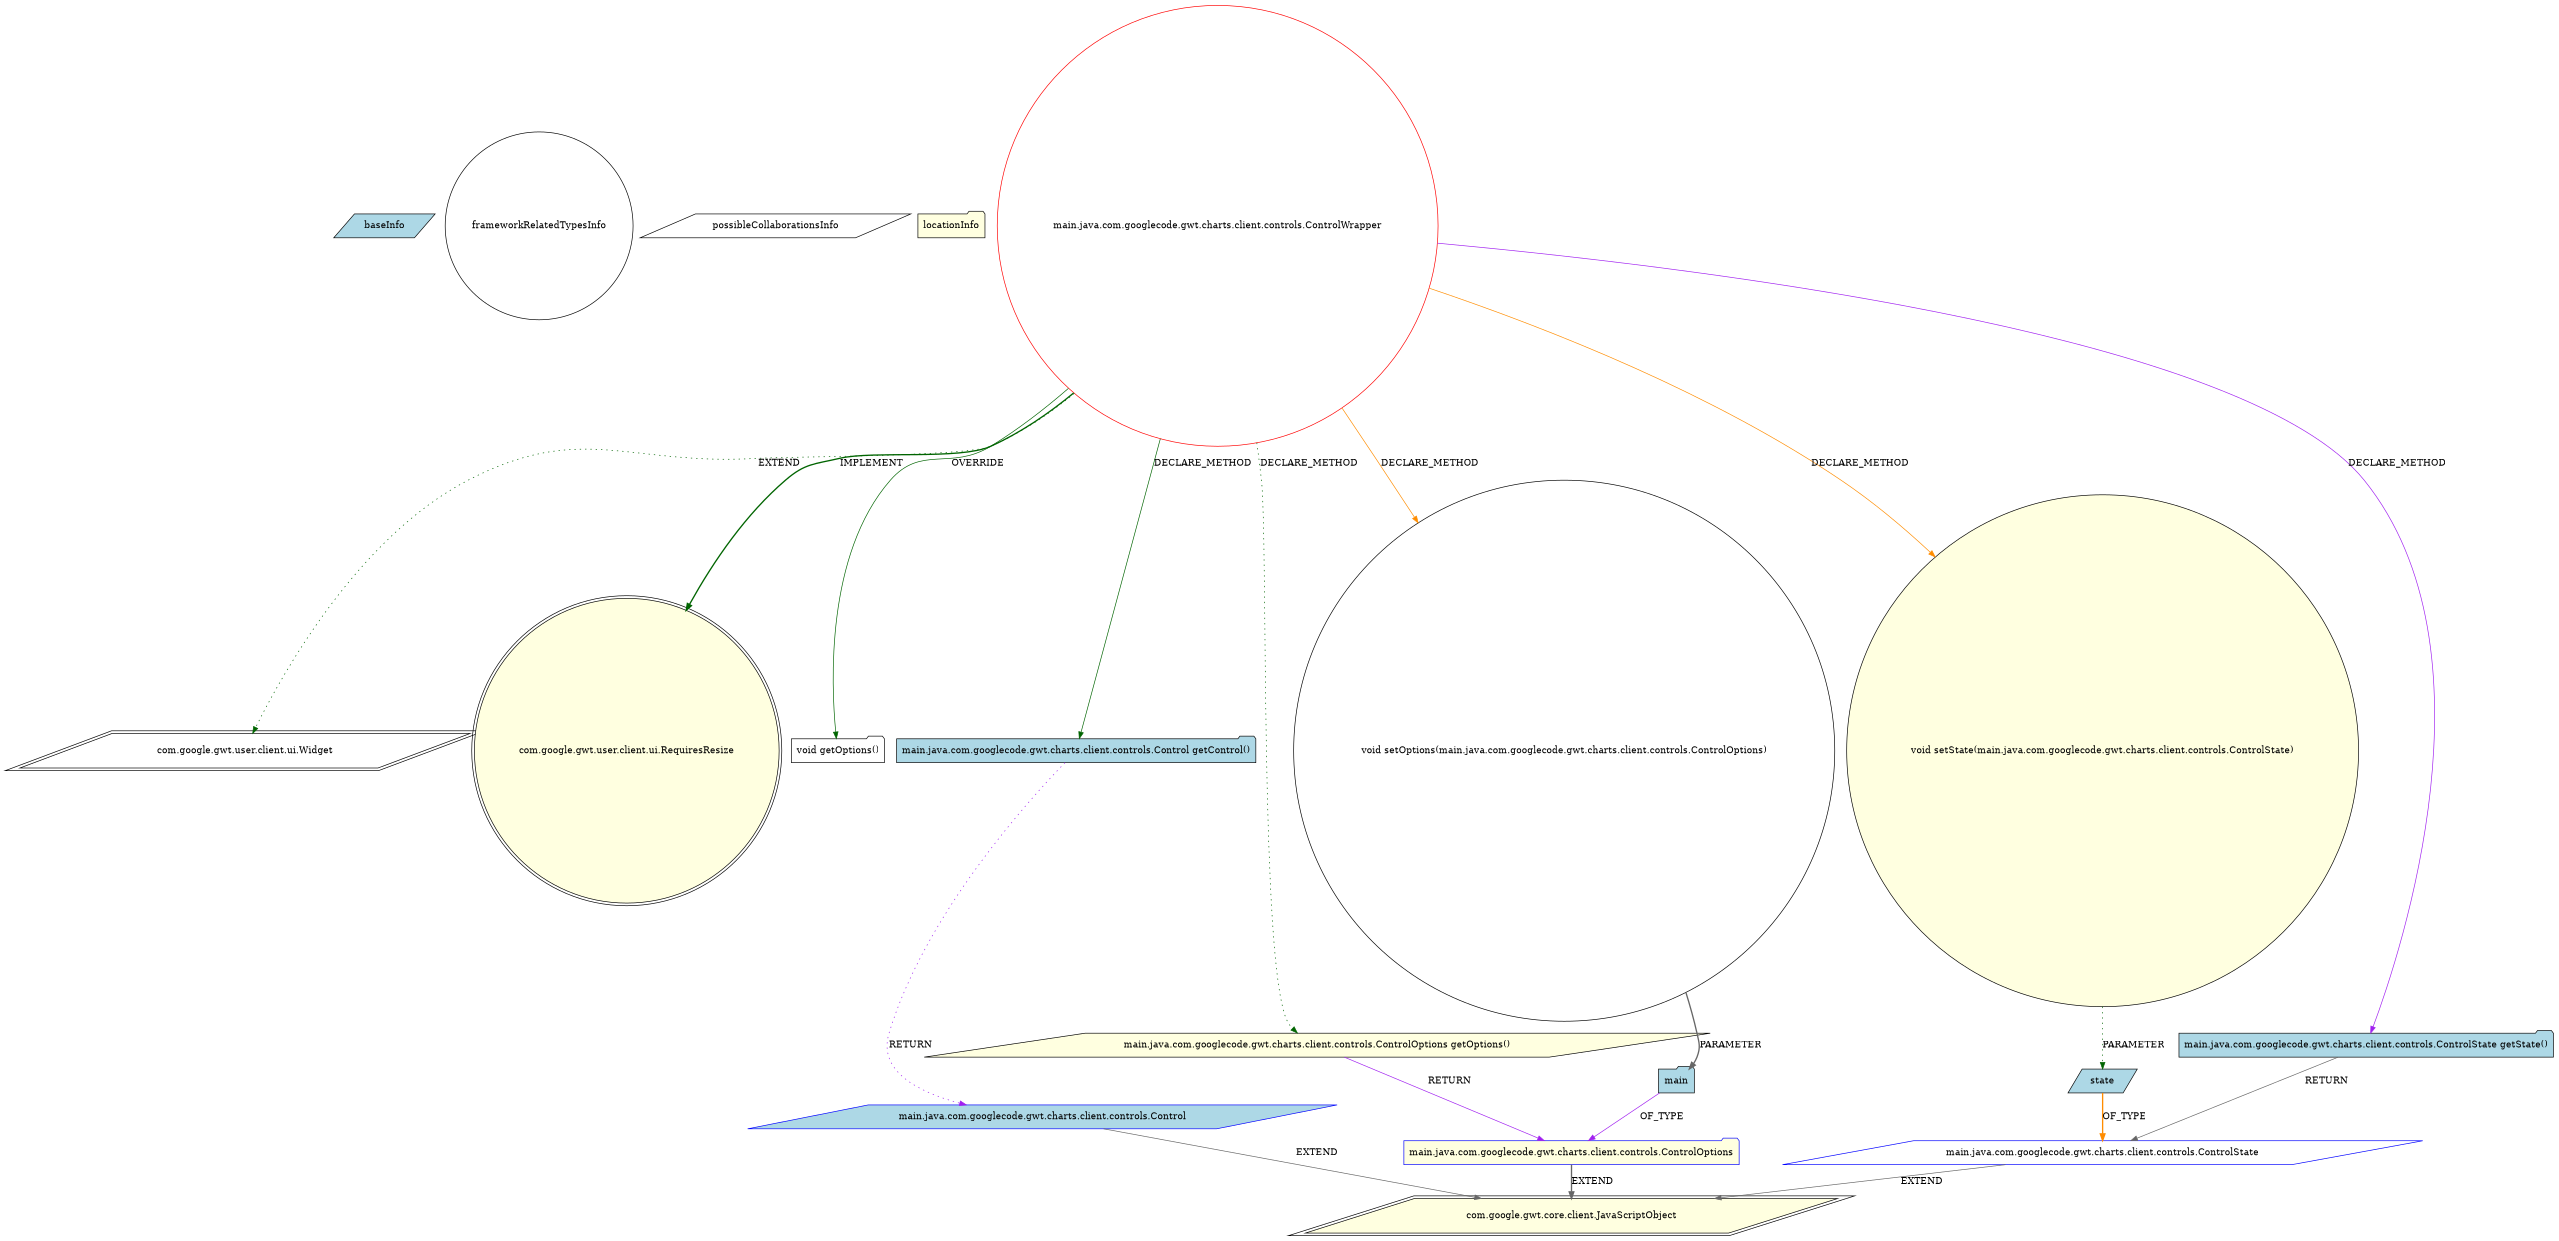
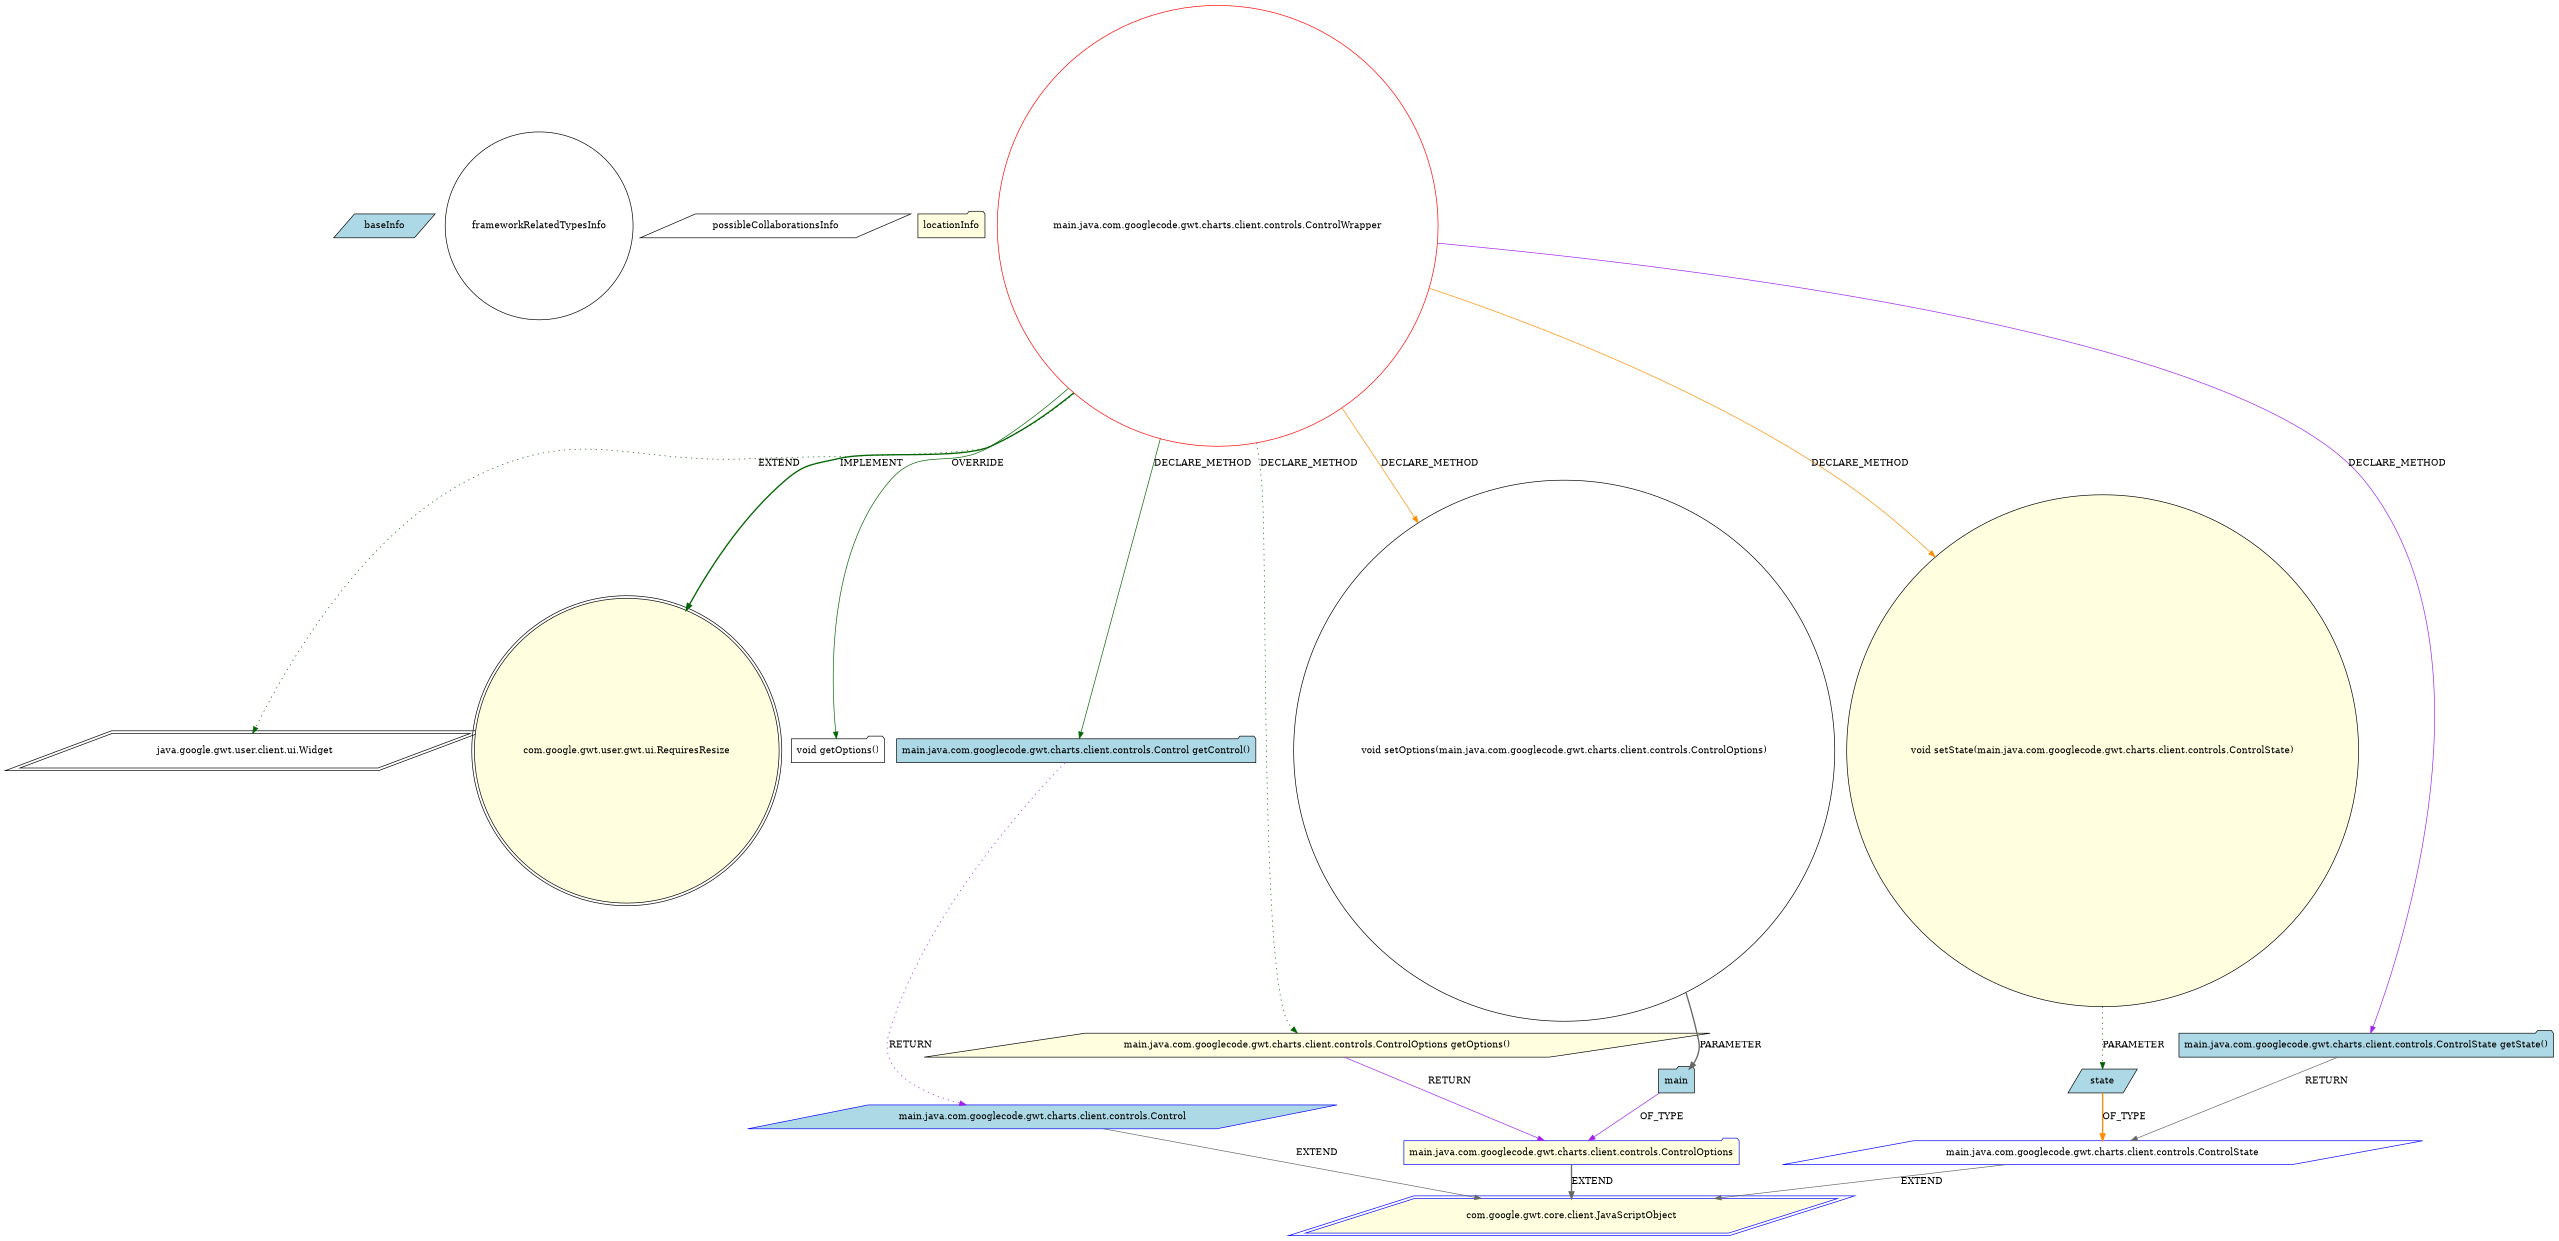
node "com.google.gwt.user.client.ui.Widget": label "com.google.gwt.user.client.ui.Widget" -> "java.google.gwt.user.client.ui.Widget"
node "com.google.gwt.user.client.ui.RequiresResize": label "com.google.gwt.user.client.ui.RequiresResize" -> "com.google.gwt.user.gwt.ui.RequiresResize"
node "com.google.gwt.core.client.JavaScriptObject": color black -> blue
